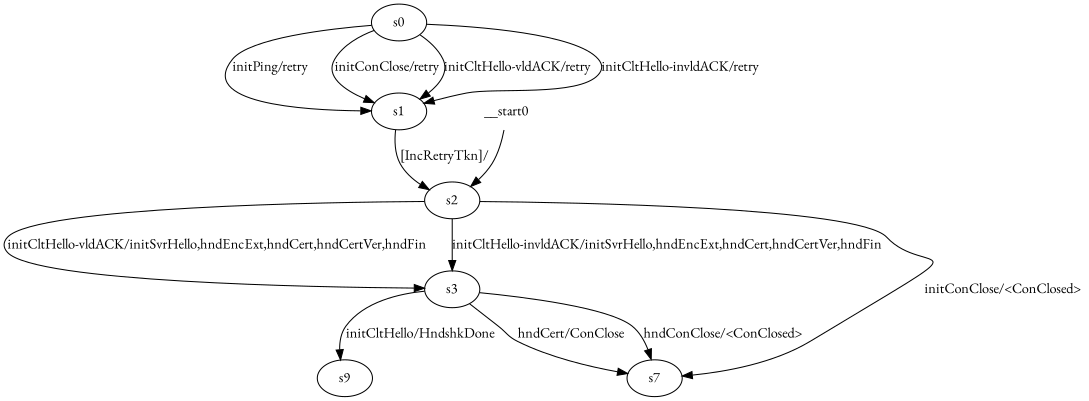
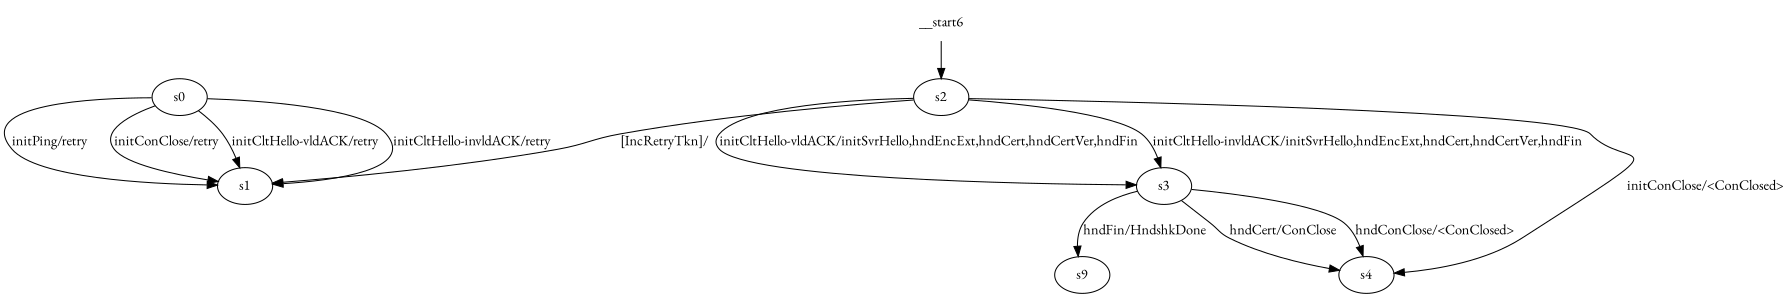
node "__start0": label "__start0" -> "__start6"
edge "s1" -> "s2": reversed
edge "s3" -> "s9": label "initCltHello/HndshkDone " -> "hndFin/HndshkDone "
node "s7": label "s7" -> "s4"
